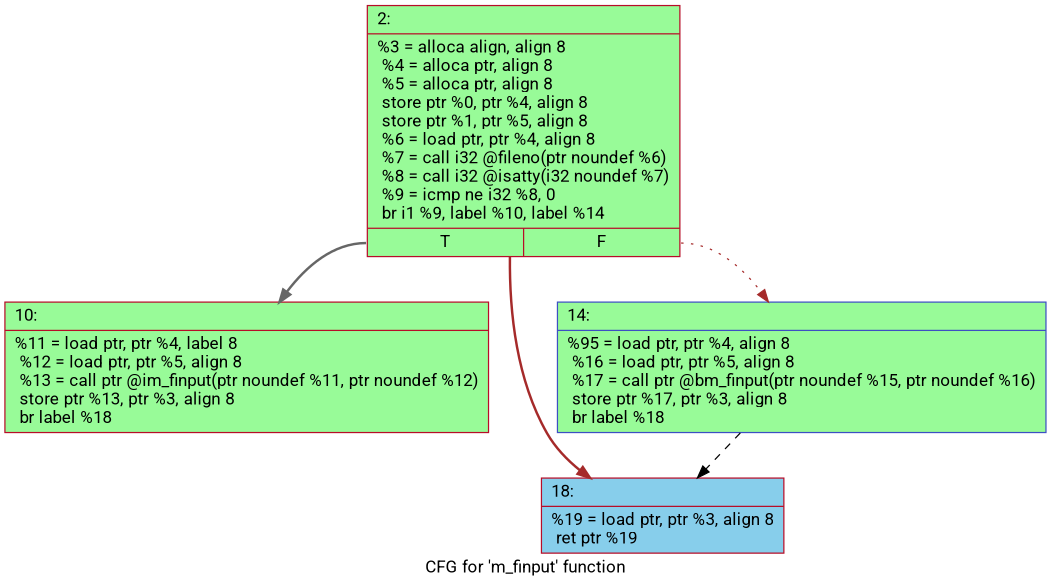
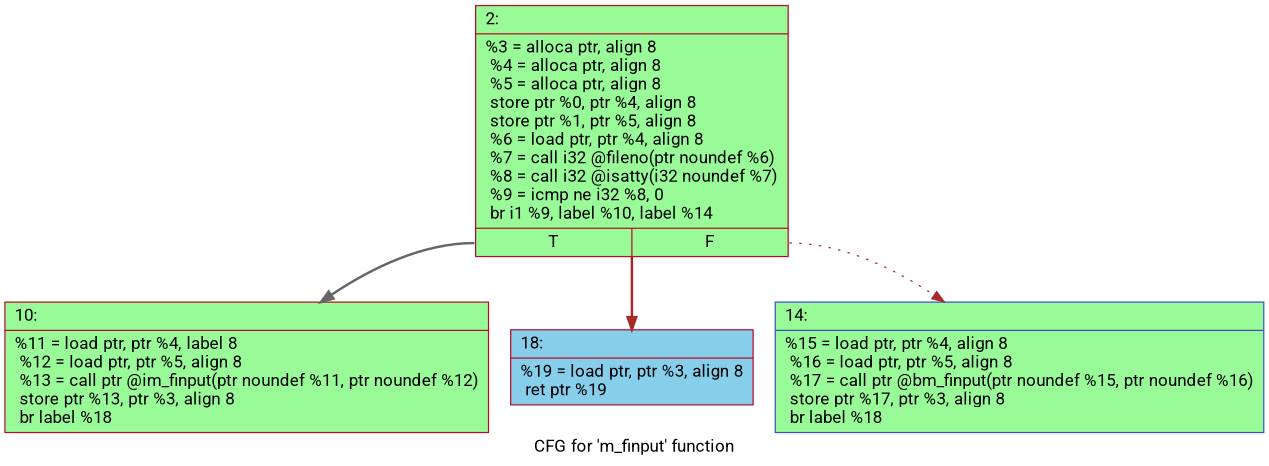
node "2:": text "%3 = alloca align, align 8" -> "%3 = alloca ptr, align 8"
node "14:": text "%95 = load ptr, ptr %4, align 8" -> "%15 = load ptr, ptr %4, align 8"
edge "14:" -> "18:": removed
